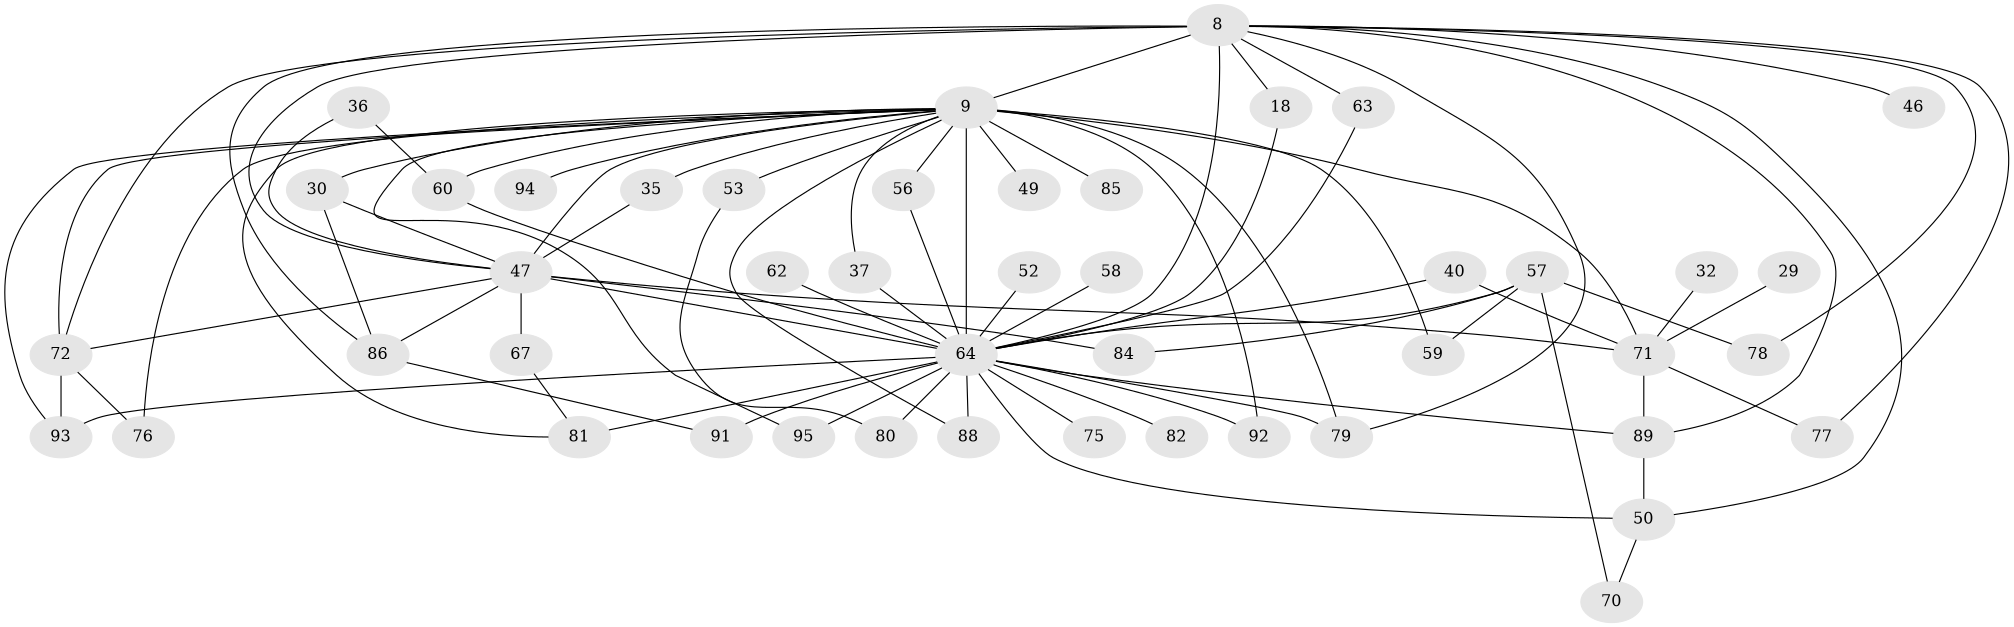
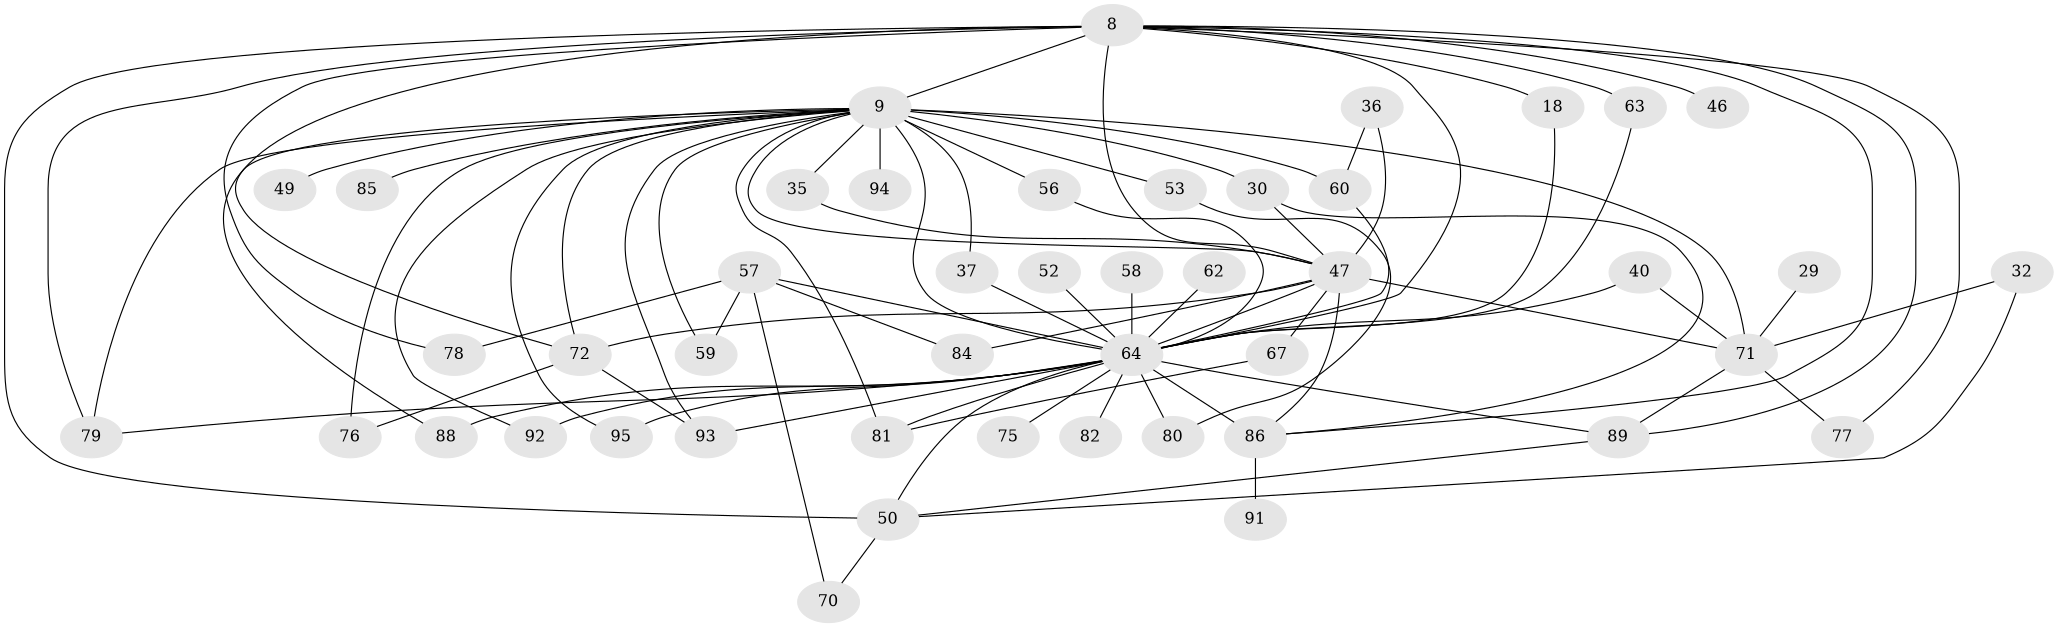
edge "64" -- "91": now "64" -- "86"
edge "32" -- "50": added
